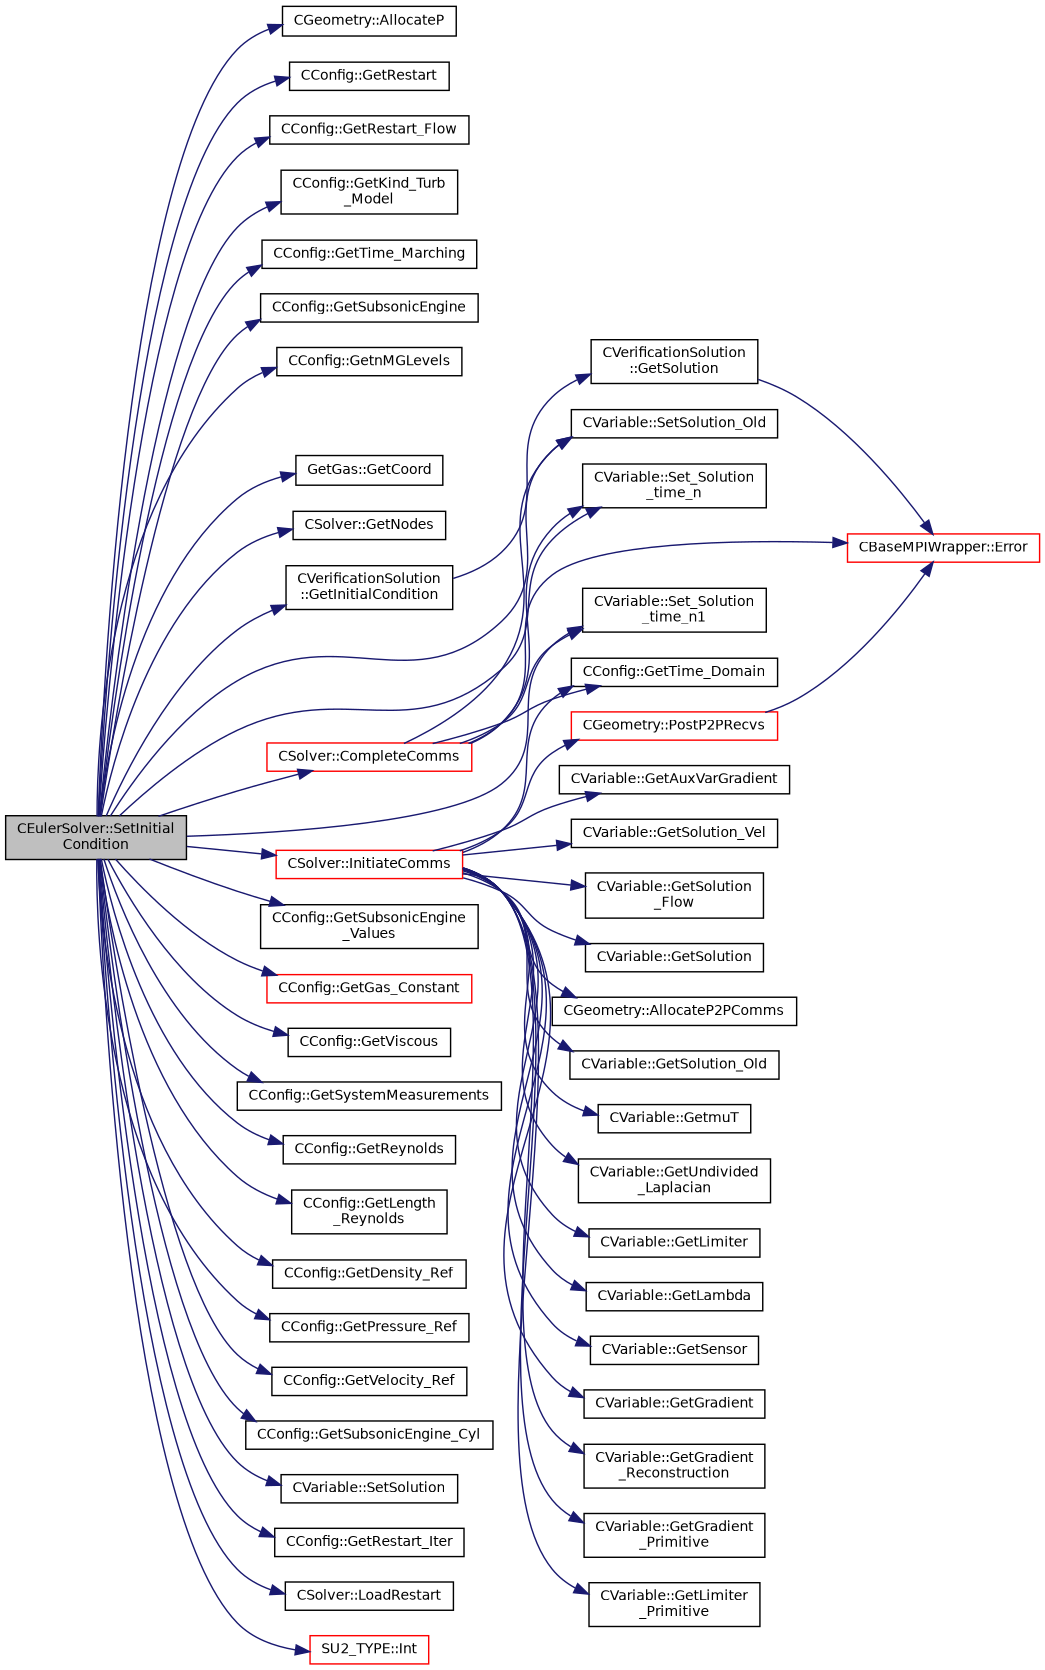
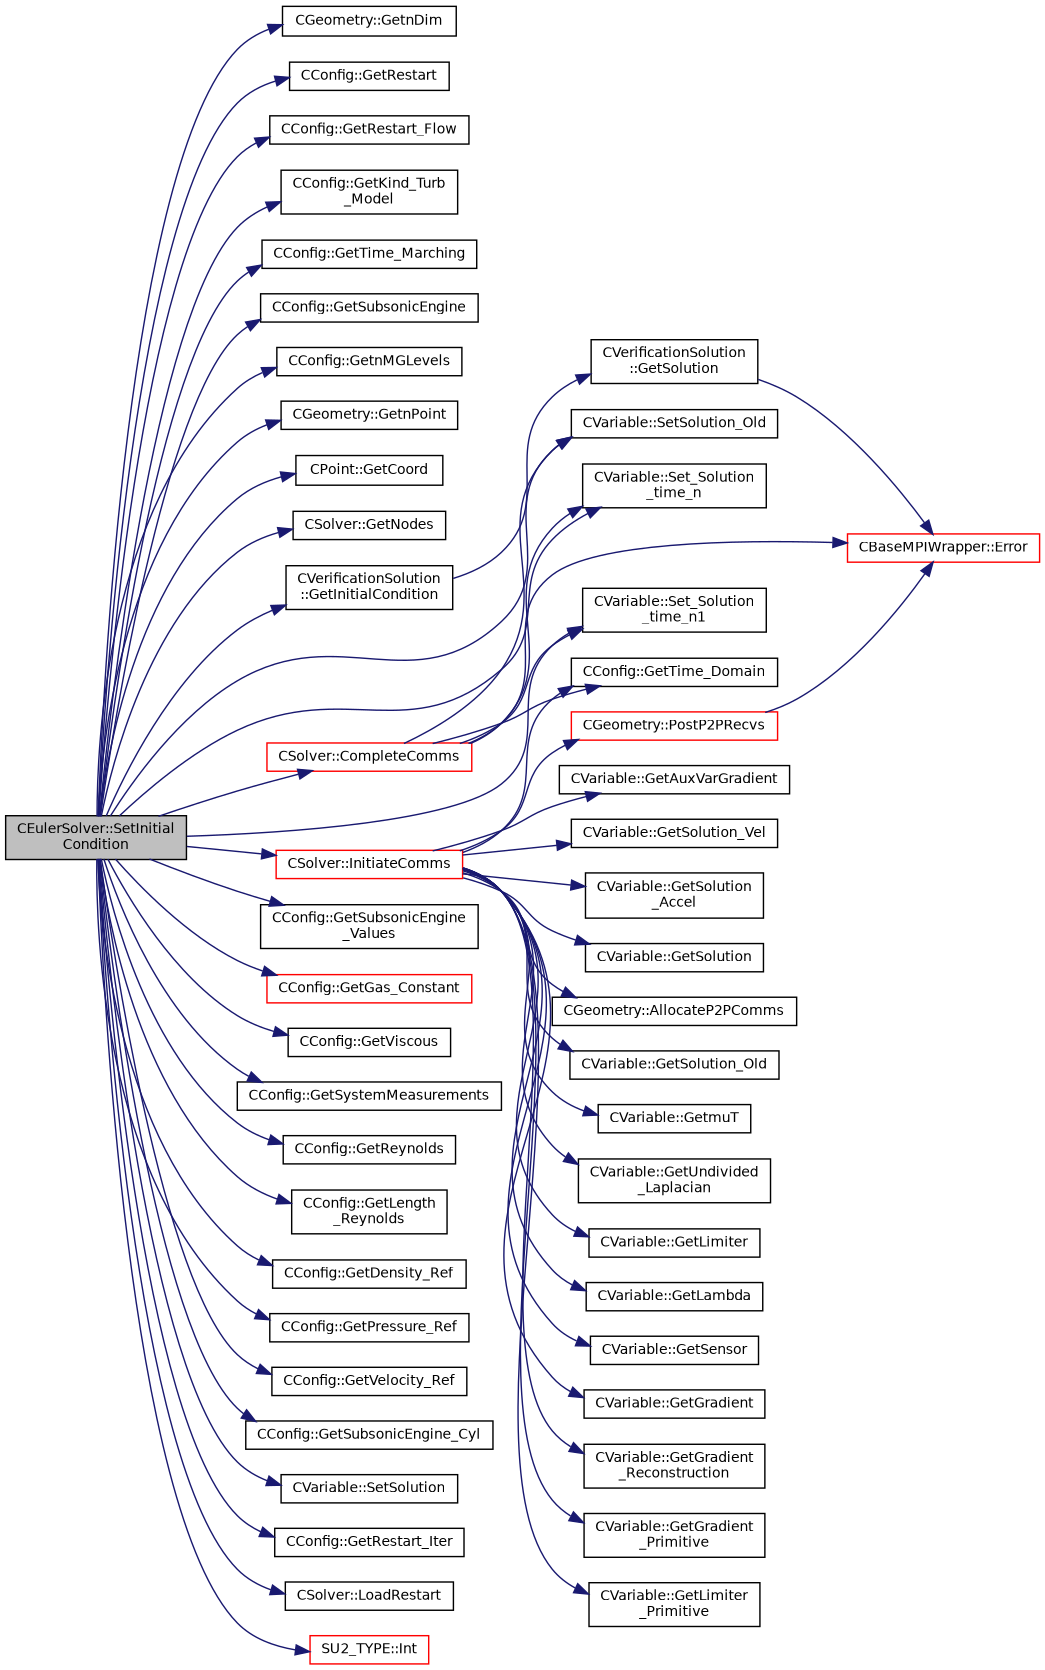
node "CGeometry::AllocateP": label "CGeometry::AllocateP" -> "CGeometry::GetnDim"
node "CGeometry::GetnPoint": added
node "GetGas::GetCoord": label "GetGas::GetCoord" -> "CPoint::GetCoord"
node "CVariable::GetSolution _Flow": label "CVariable::GetSolution _Flow" -> "CVariable::GetSolution _Accel"
